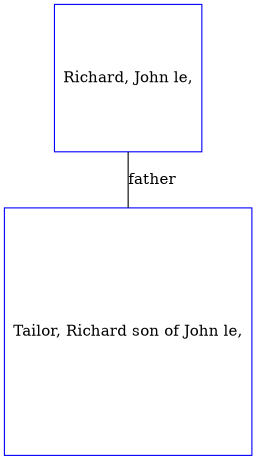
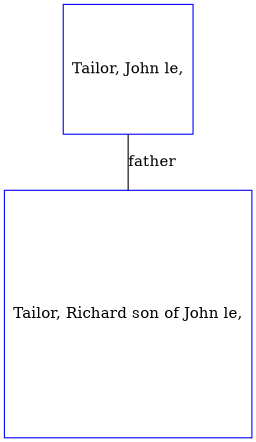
node "Richard, John le,": label "Richard, John le," -> "Tailor, John le,"
